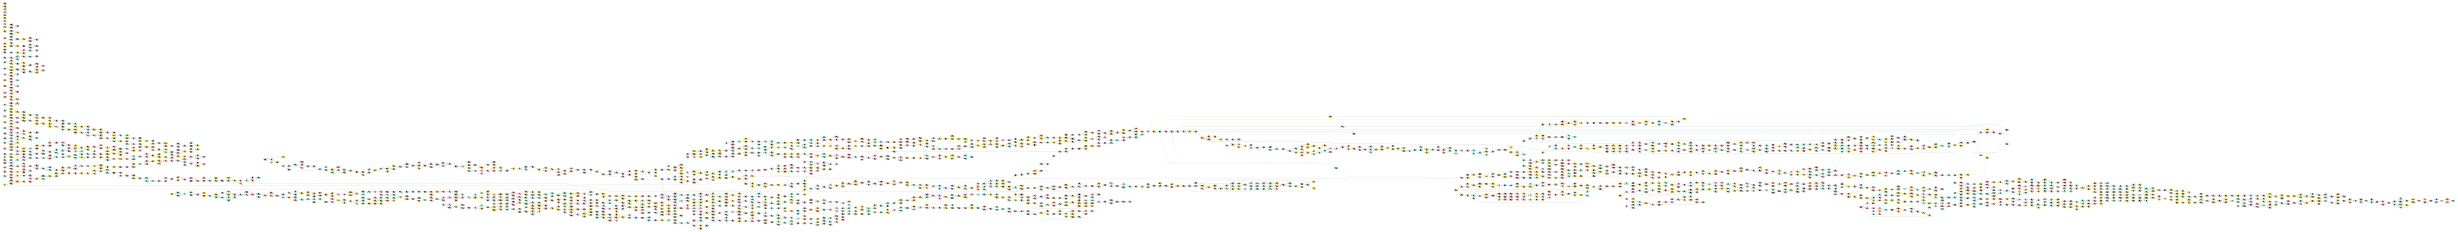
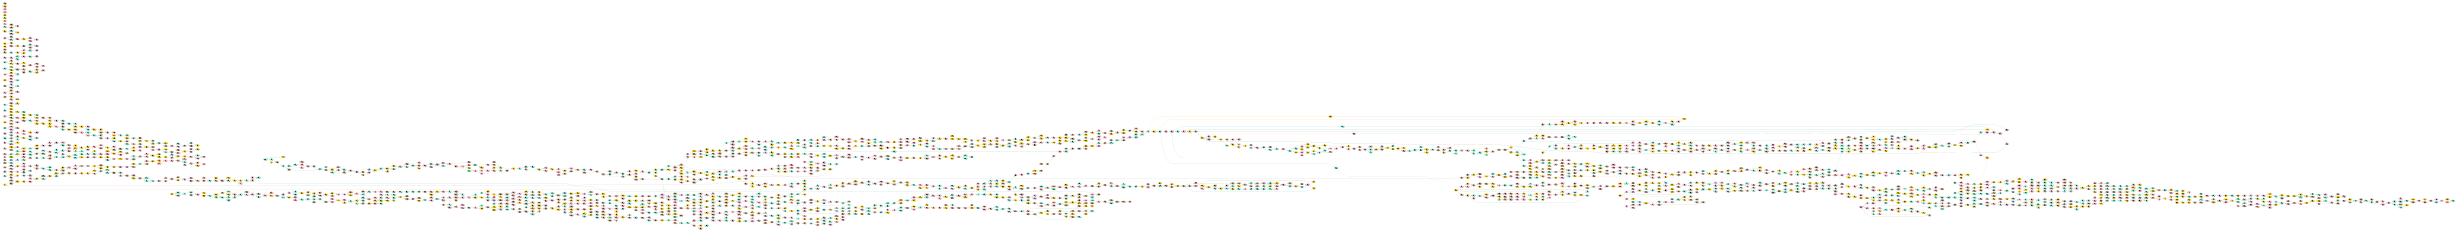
node "852+": fillcolor lightpink -> aquamarine
